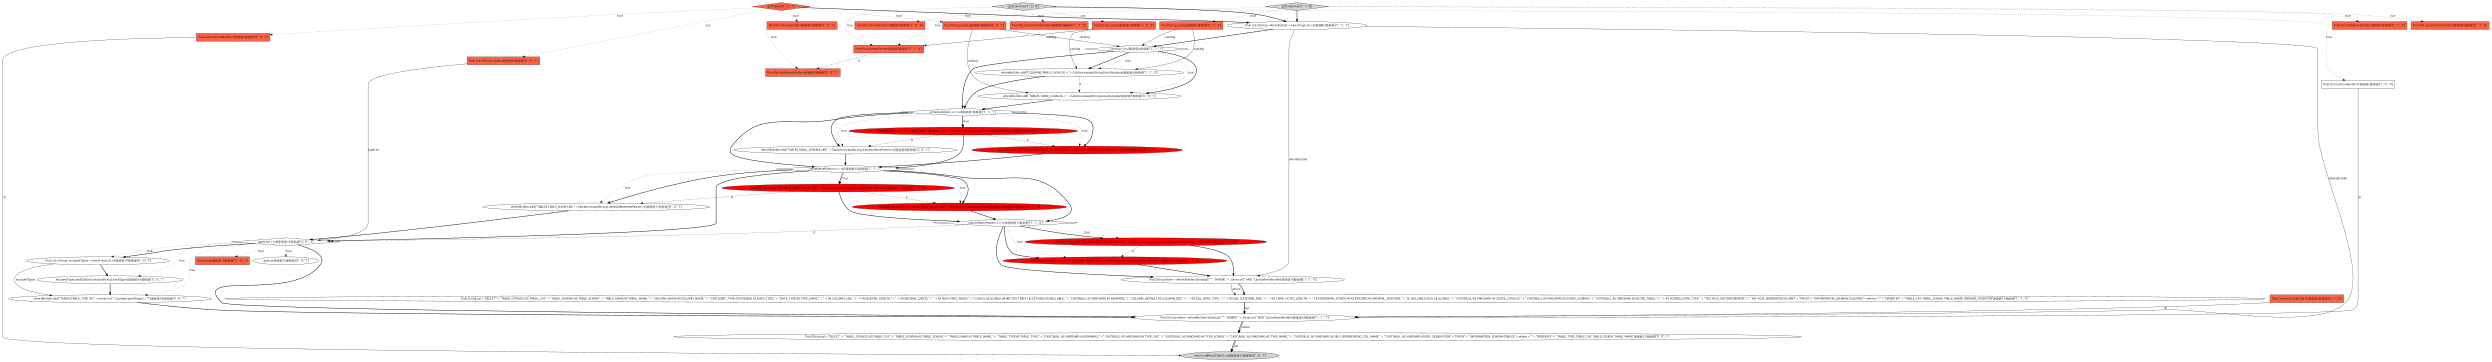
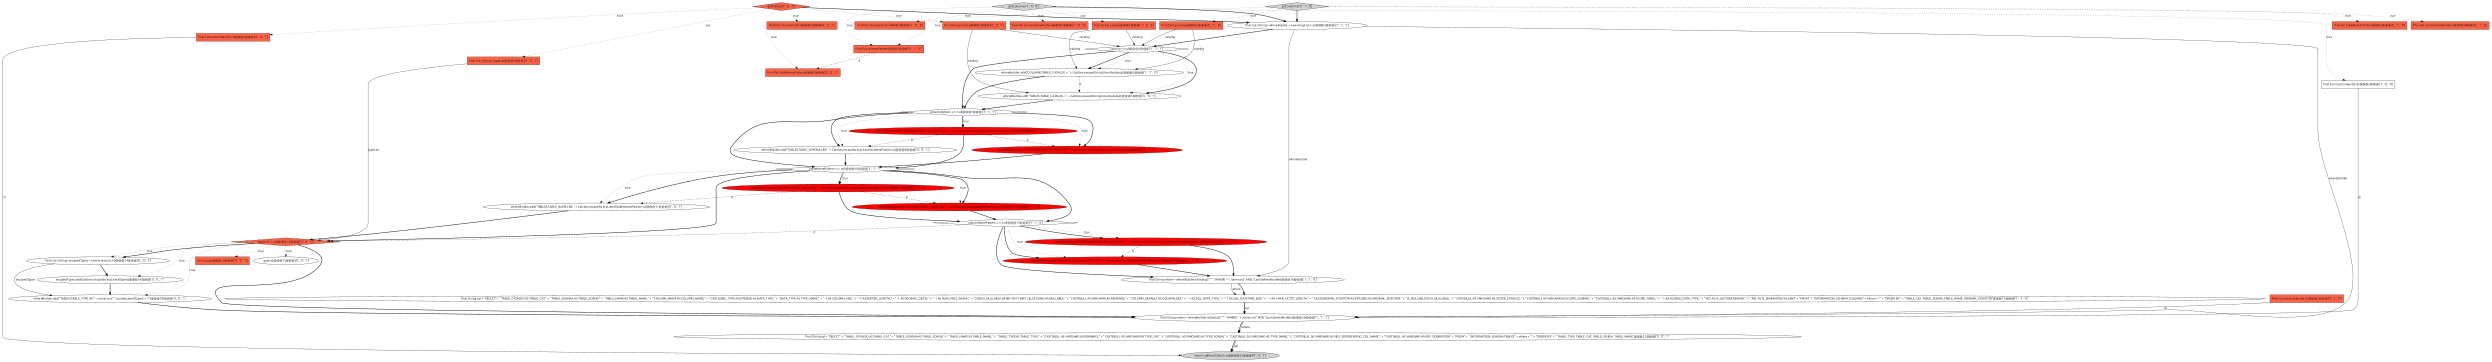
edge "final String catalog@@@2@@@['1', '0', '0']" -> "final Pat schemaPattern@@@2@@@['1', '1', '0']": now "final String catalog@@@2@@@['1', '0', '0']" -> "catalog != null@@@4@@@['1', '1', '1']"
node "typeList != null@@@13@@@['0', '0', '1']": fillcolor white -> tomato
